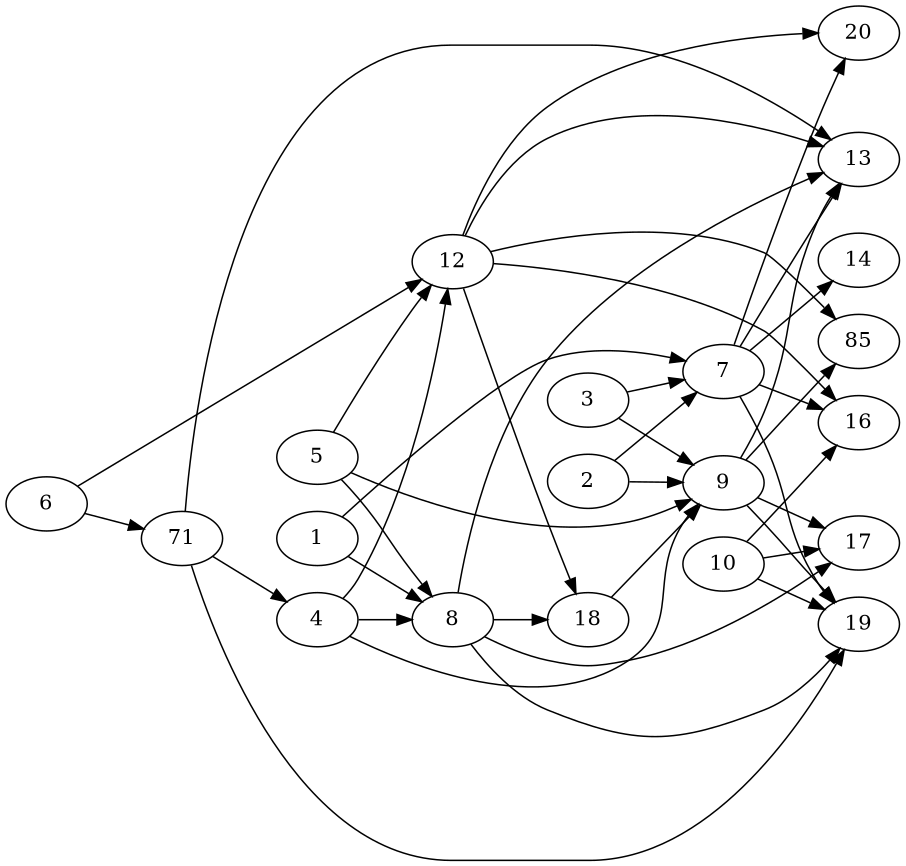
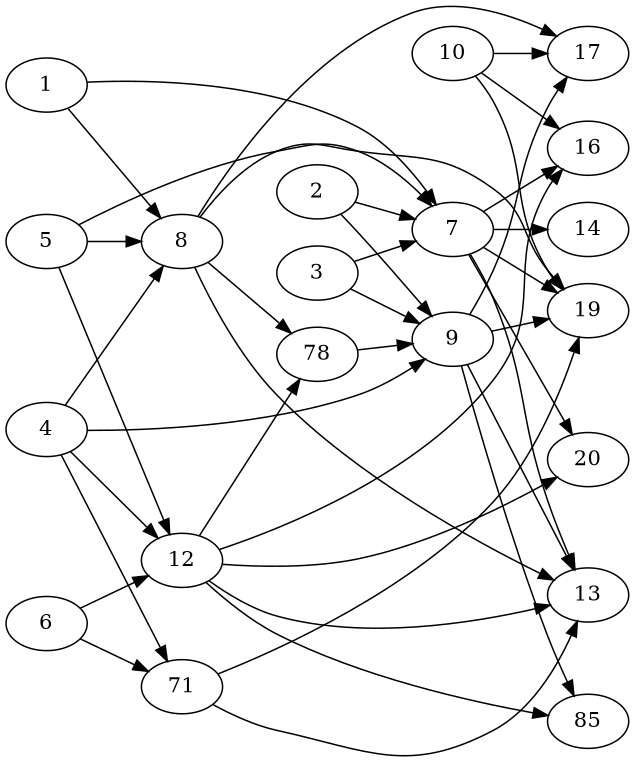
edge "5" -> "9": now "5" -> "7"
edge "71" -> "4": reversed
node "18": label "18" -> "78"
